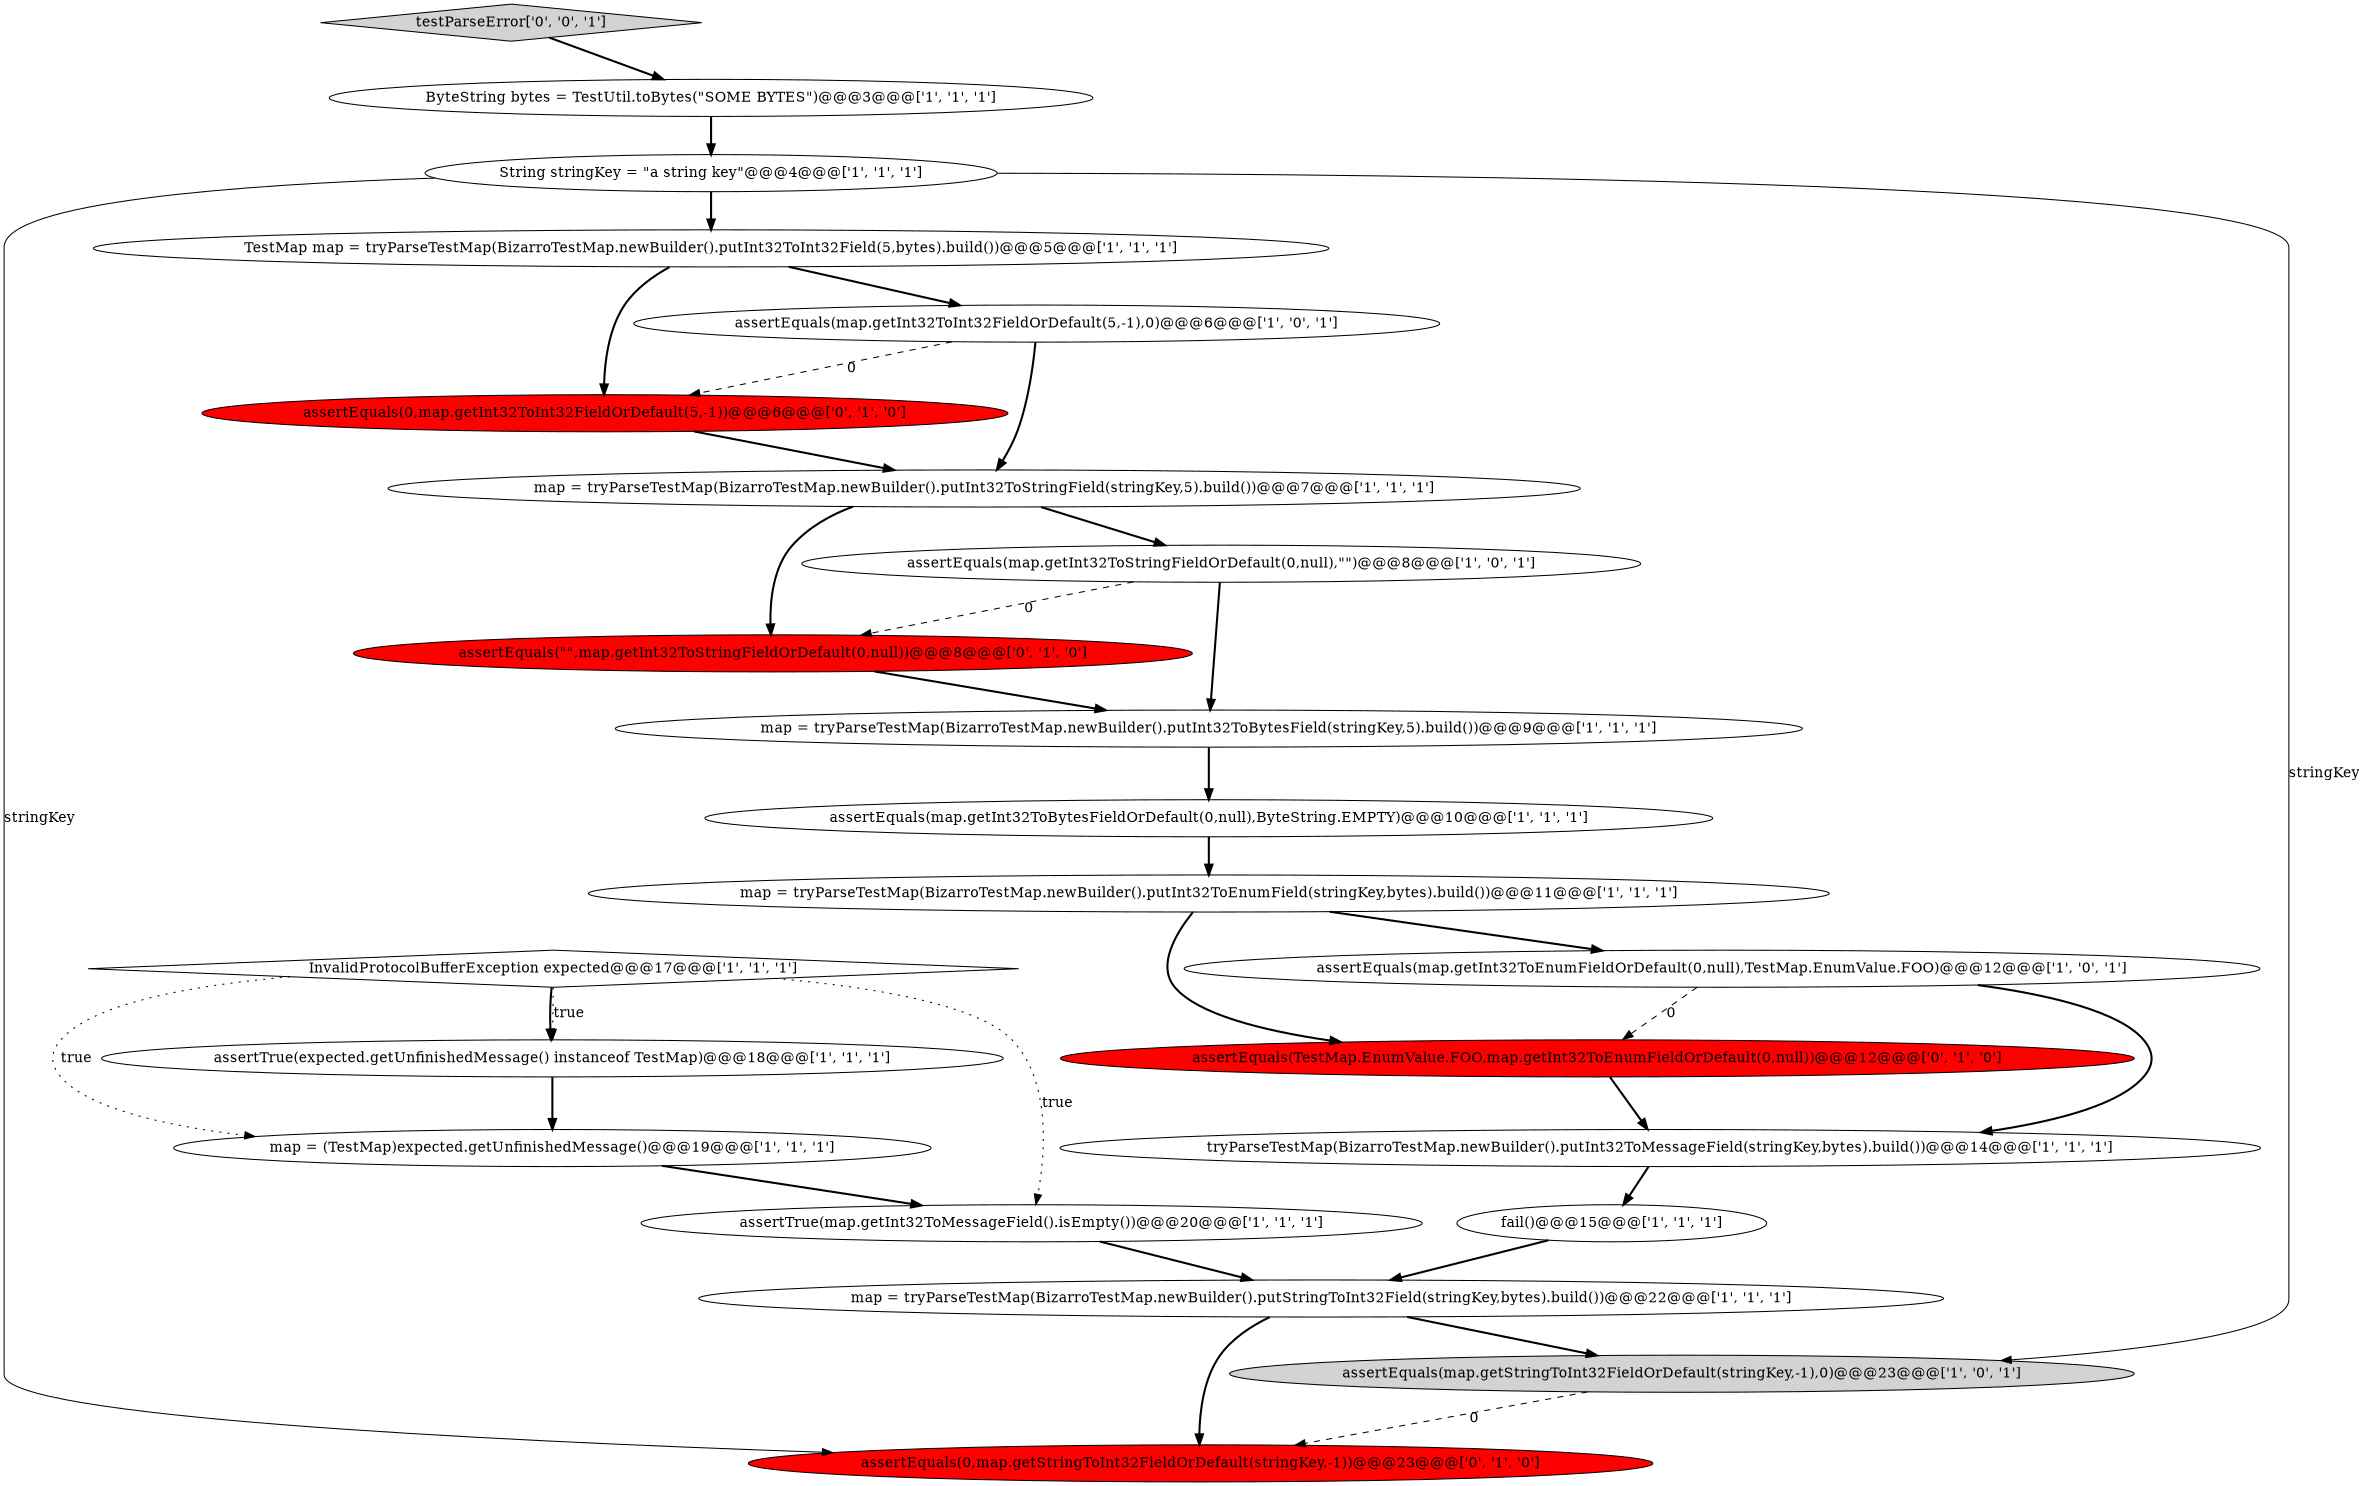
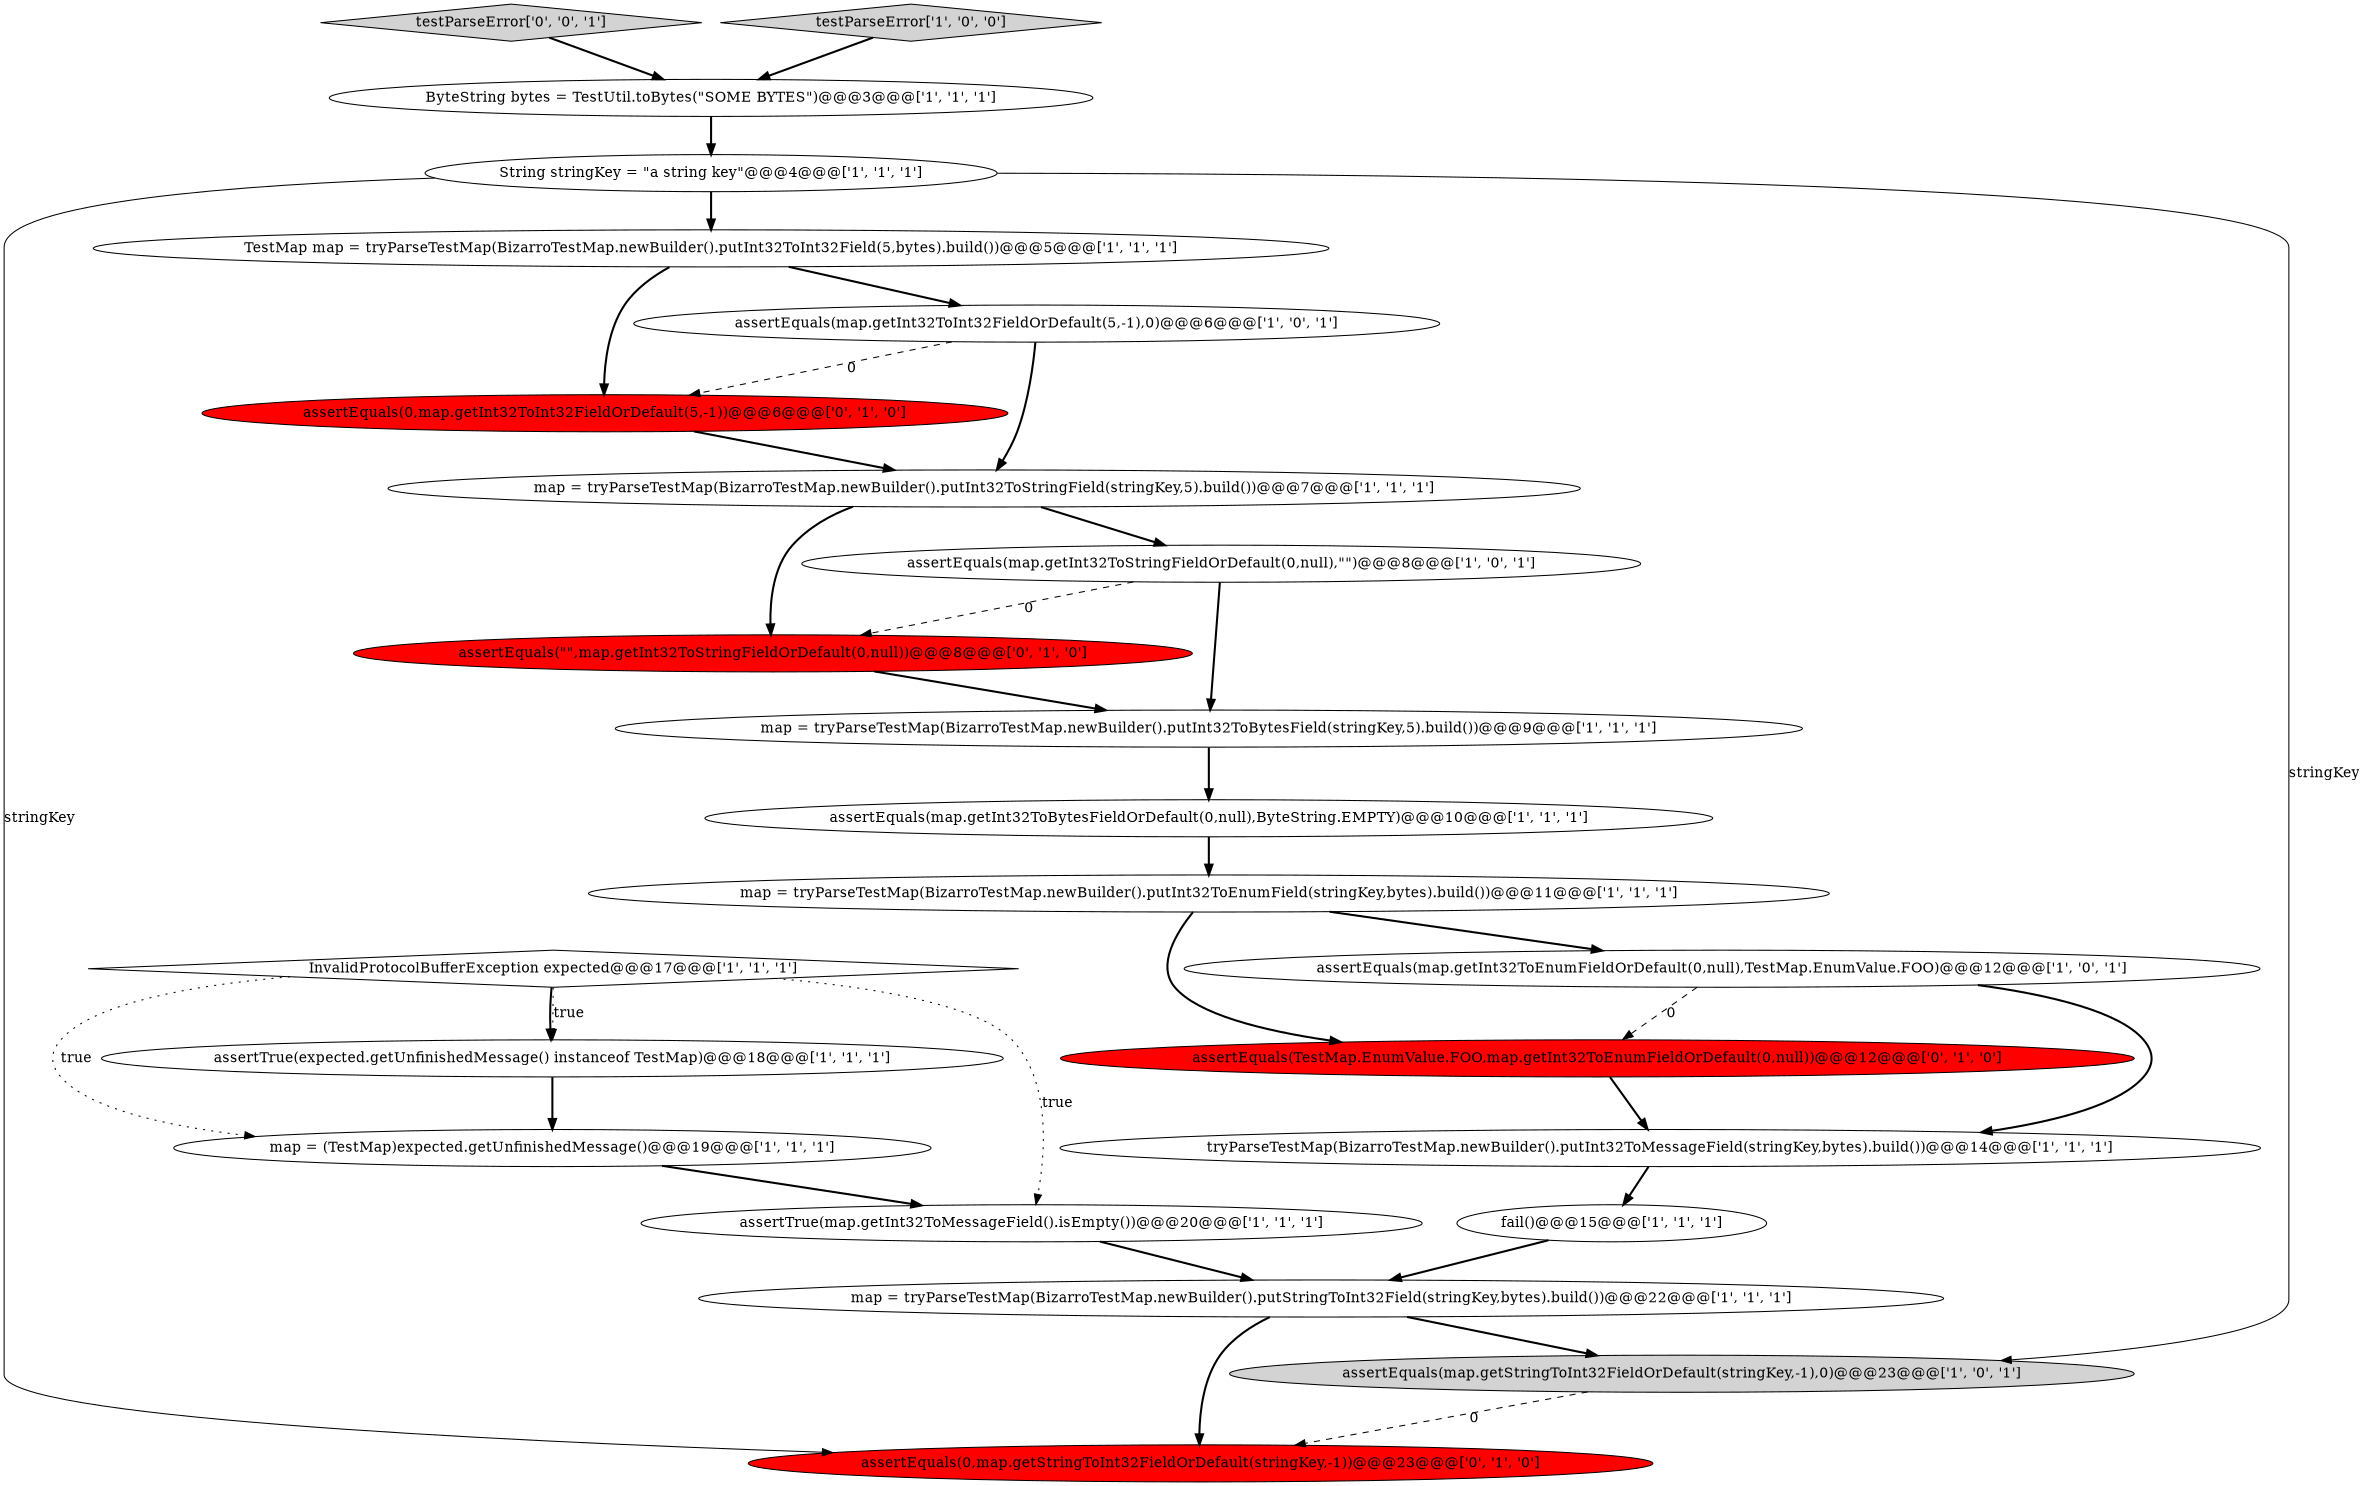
node "testParseError['1', '0', '0']": added
